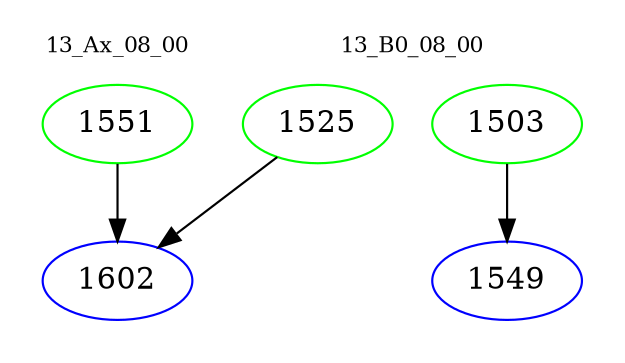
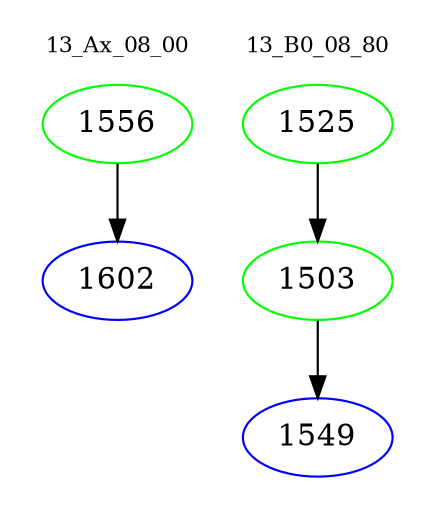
cluster "13_B0_08_00": label "13_B0_08_00" -> "13_B0_08_80"
node "1551": label "1551" -> "1556"
edge "1525" -> "1602": now "1525" -> "1503"
